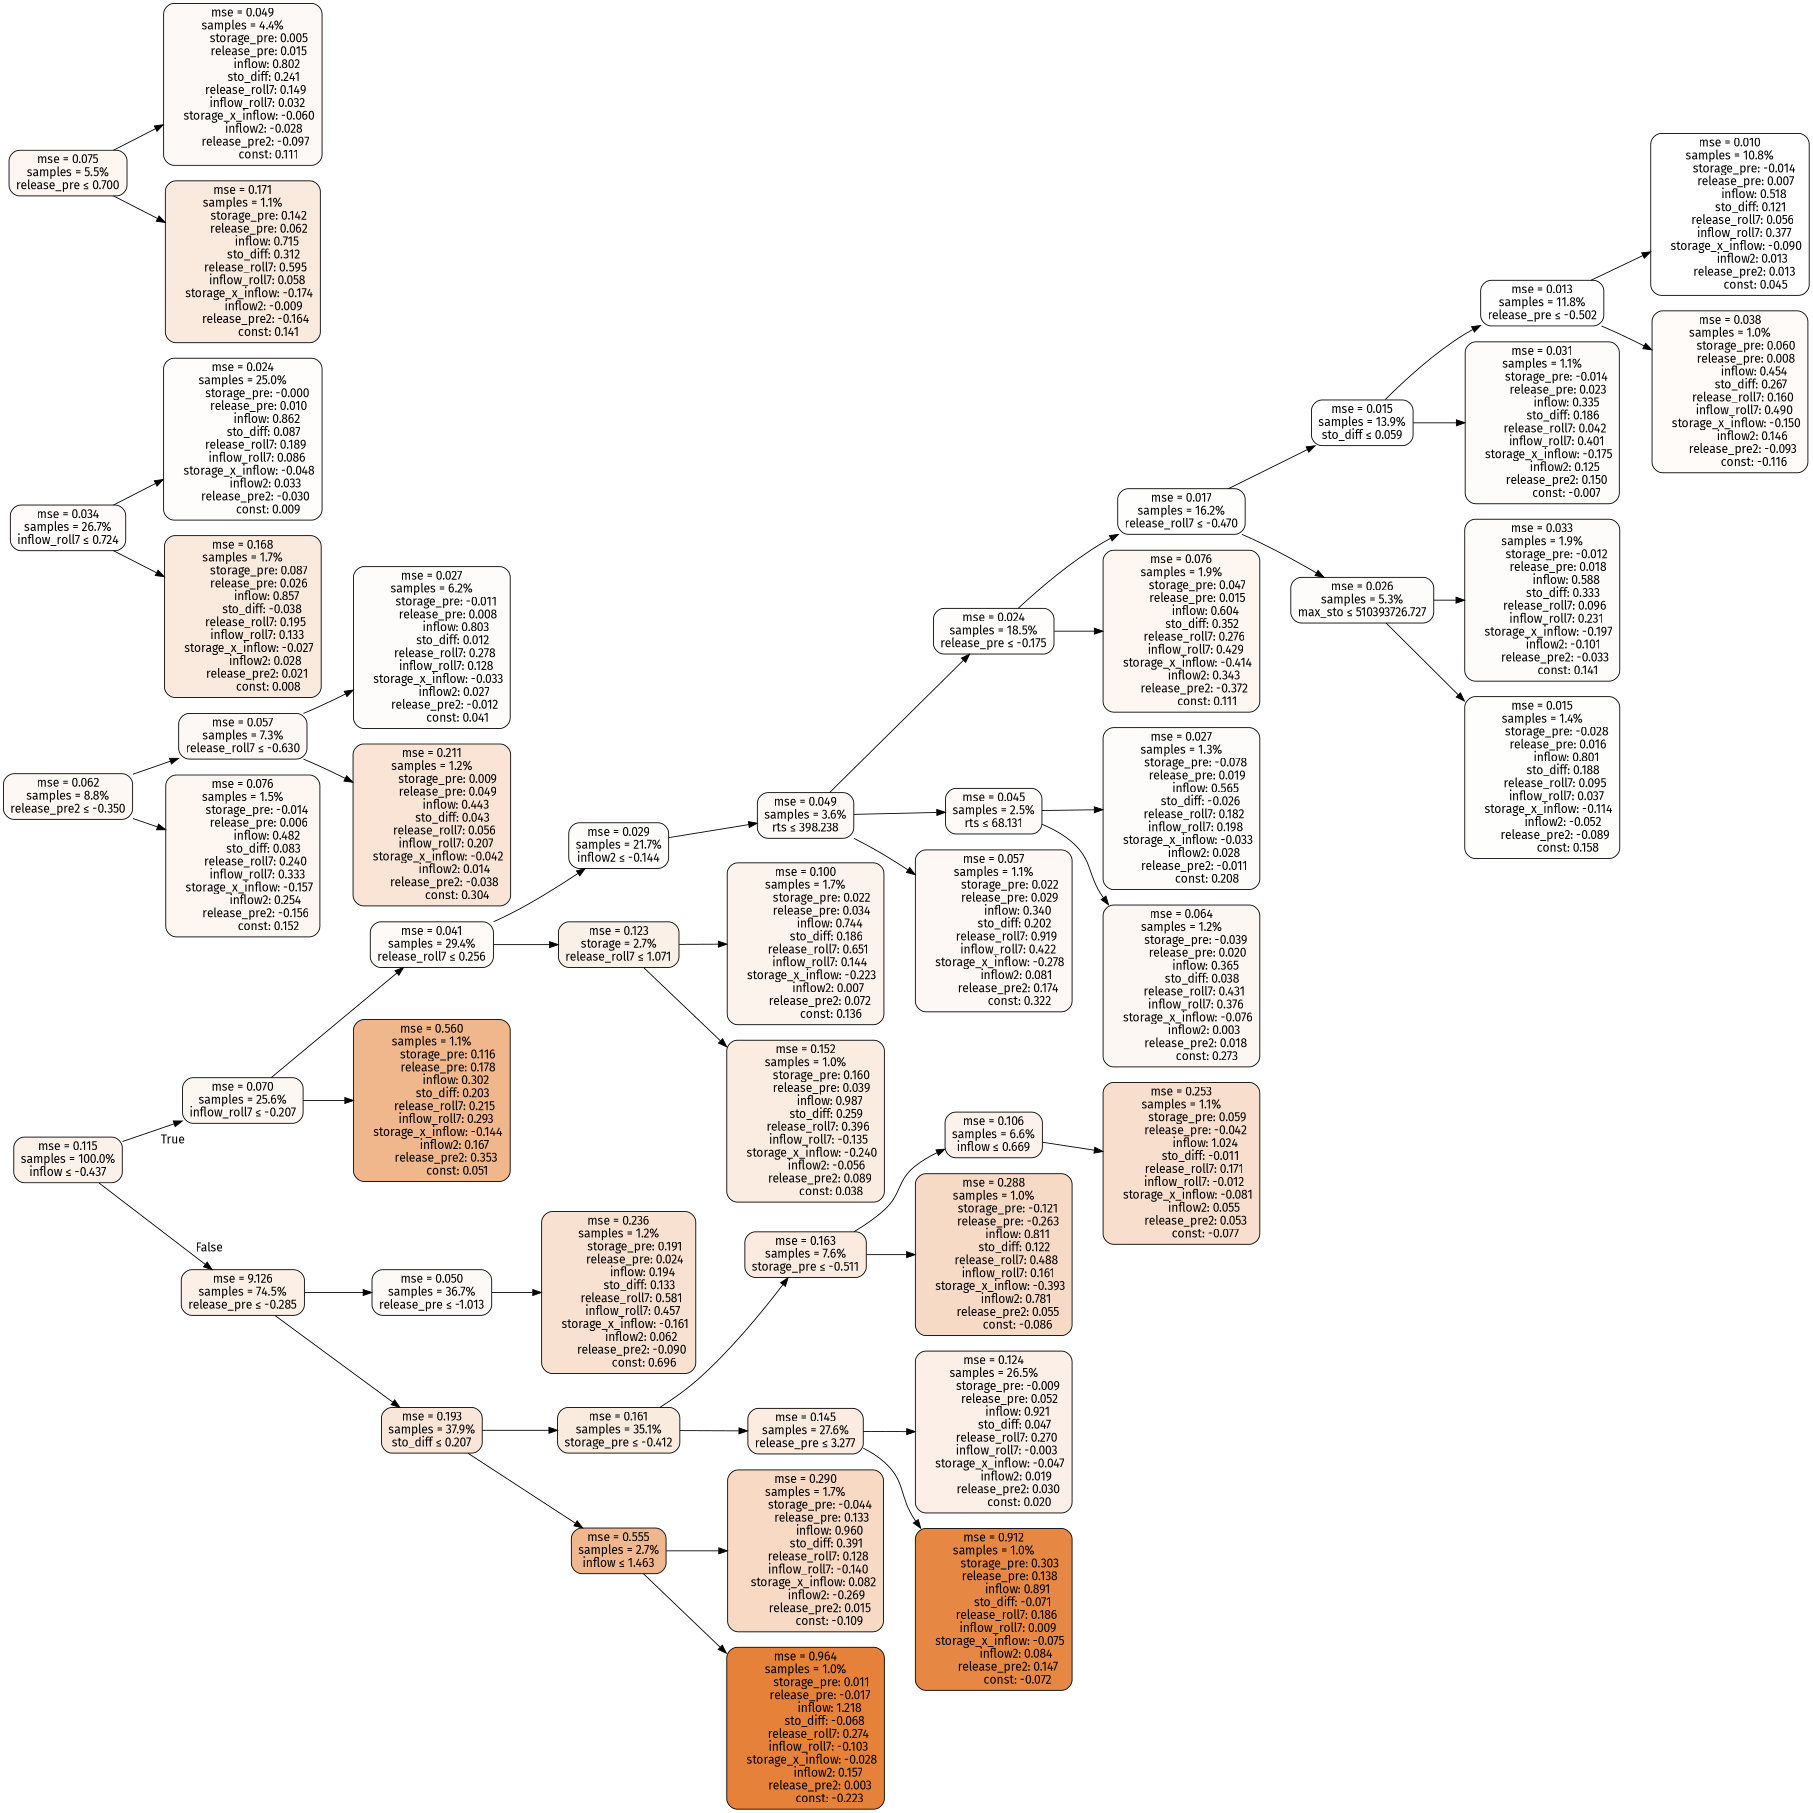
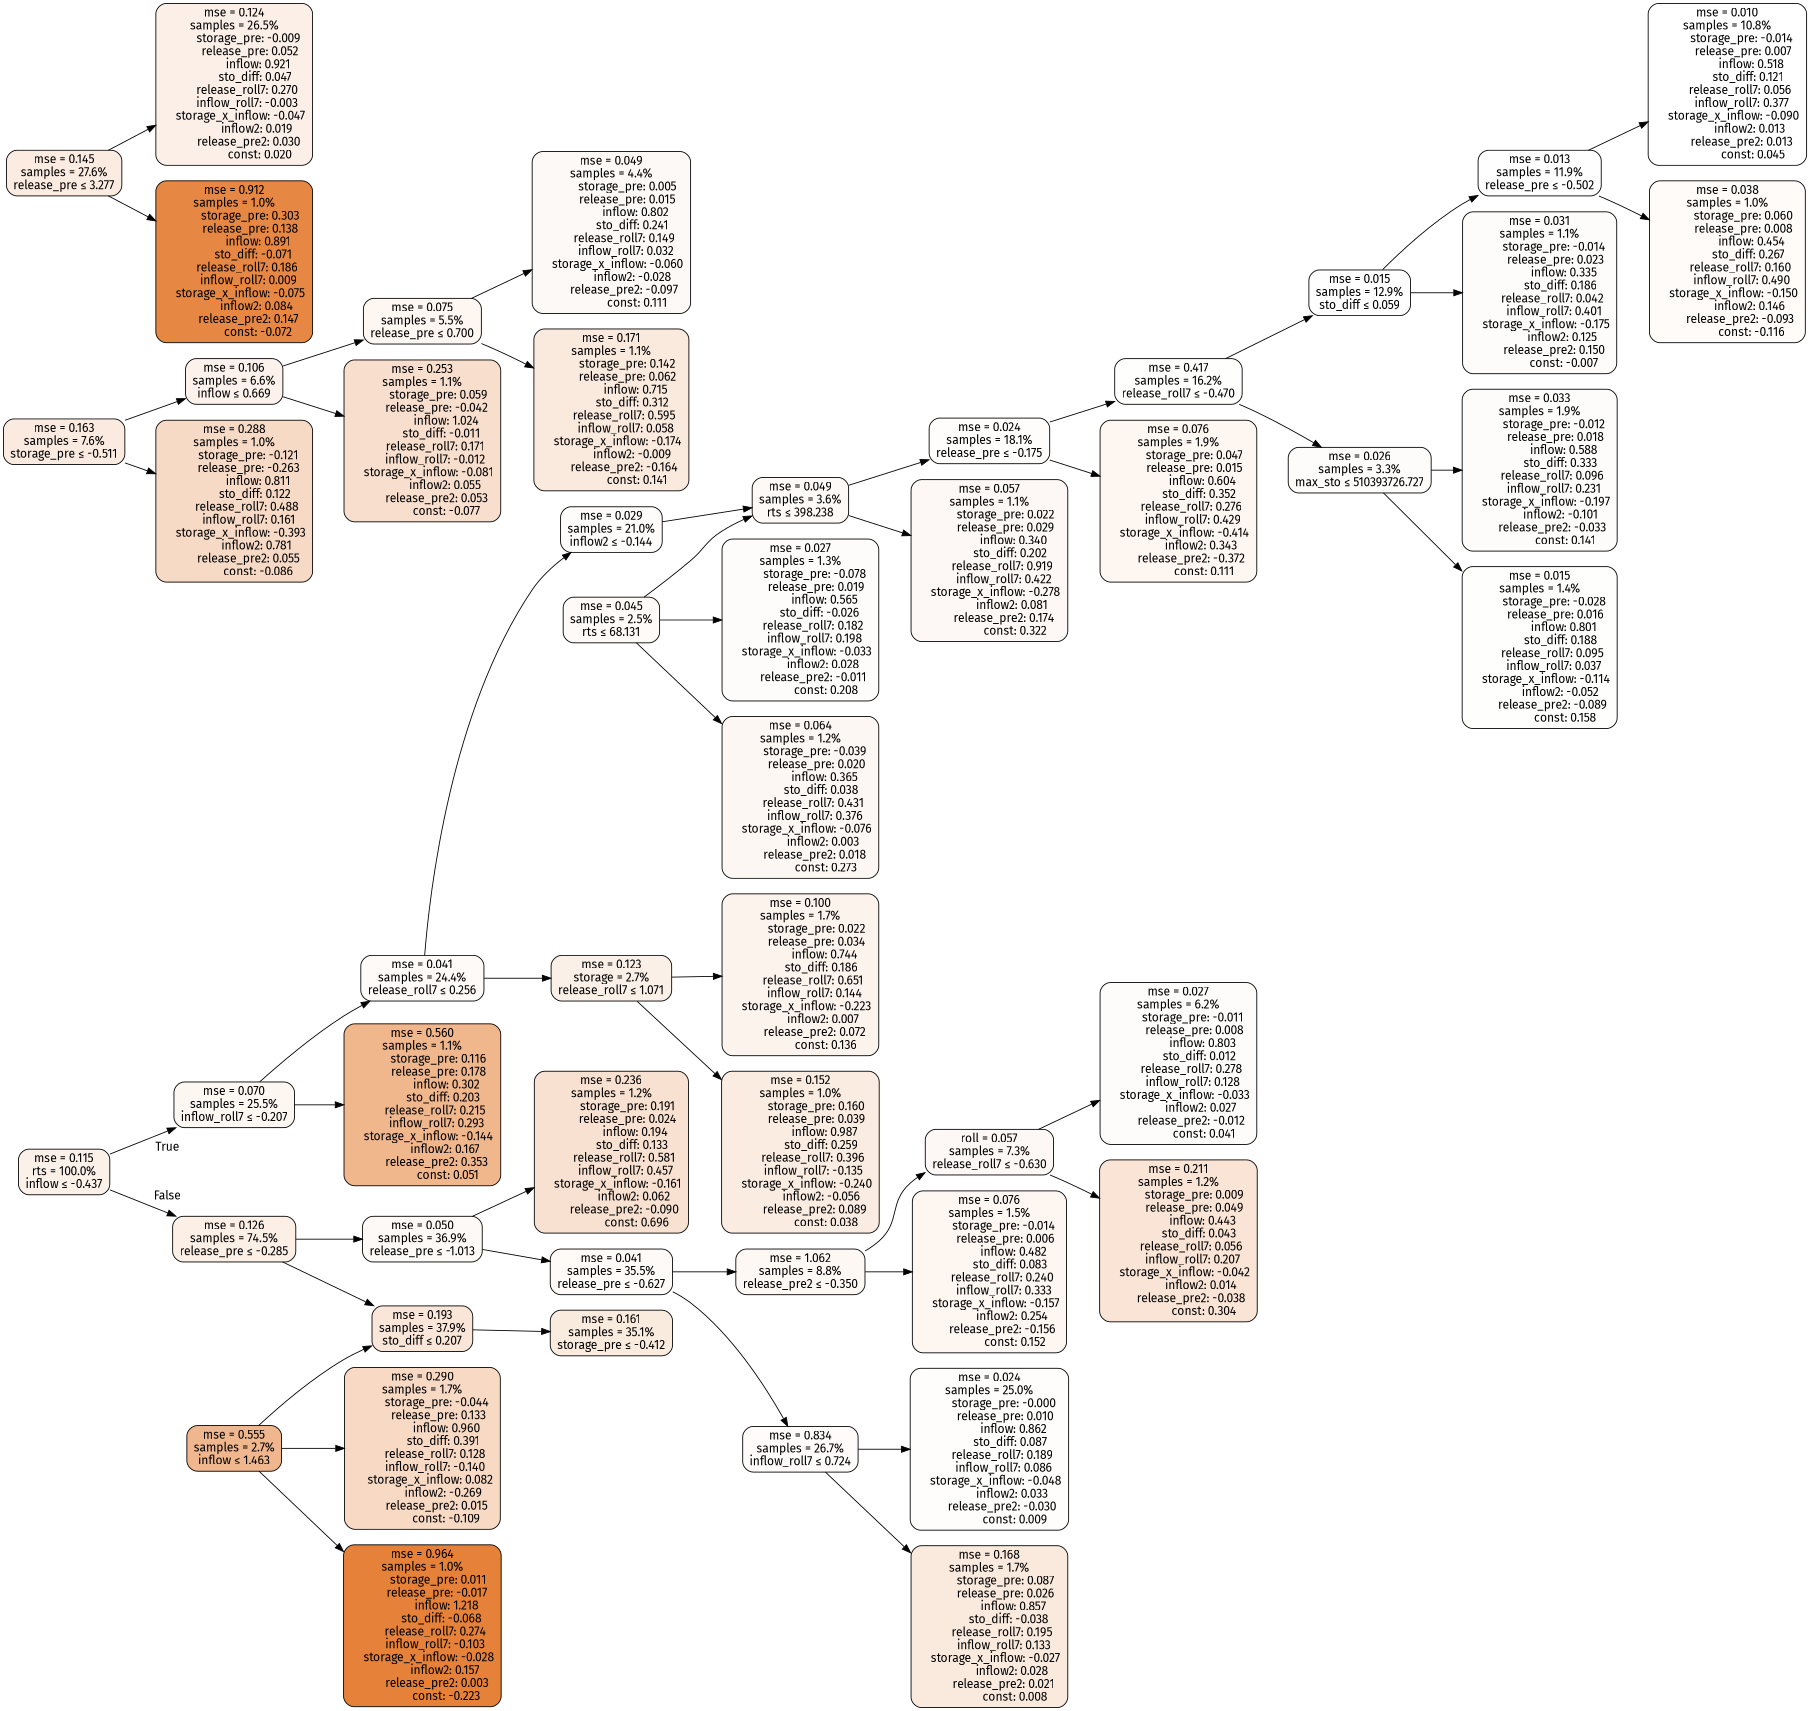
node "mse = 0.013 samples = 11.8% release_pre ≤ -0.502": label "mse = 0.013 samples = 11.8% release_pre ≤ -0.502" -> "mse = 0.013 samples = 11.9% release_pre ≤ -0.502"
edge "mse = 0.106 samples = 6.6% inflow ≤ 0.669" -> "mse = 0.075 samples = 5.5% release_pre ≤ 0.700": added
node "mse = 0.015 samples = 13.9% sto_diff ≤ 0.059": label "mse = 0.015 samples = 13.9% sto_diff ≤ 0.059" -> "mse = 0.015 samples = 12.9% sto_diff ≤ 0.059"
node "mse = 0.017 samples = 16.2% release_roll7 ≤ -0.470": label "mse = 0.017 samples = 16.2% release_roll7 ≤ -0.470" -> "mse = 0.417 samples = 16.2% release_roll7 ≤ -0.470"
node "mse = 0.034 samples = 26.7% inflow_roll7 ≤ 0.724": label "mse = 0.034 samples = 26.7% inflow_roll7 ≤ 0.724" -> "mse = 0.834 samples = 26.7% inflow_roll7 ≤ 0.724"
node "mse = 0.026 samples = 5.3% max_sto ≤ 510393726.727": label "mse = 0.026 samples = 5.3% max_sto ≤ 510393726.727" -> "mse = 0.026 samples = 3.3% max_sto ≤ 510393726.727"
node "mse = 0.024 samples = 18.5% release_pre ≤ -0.175": label "mse = 0.024 samples = 18.5% release_pre ≤ -0.175" -> "mse = 0.024 samples = 18.1% release_pre ≤ -0.175"
node "mse = 0.057 samples = 7.3% release_roll7 ≤ -0.630": label "mse = 0.057 samples = 7.3% release_roll7 ≤ -0.630" -> "roll = 0.057 samples = 7.3% release_roll7 ≤ -0.630"
node "mse = 0.062 samples = 8.8% release_pre2 ≤ -0.350": label "mse = 0.062 samples = 8.8% release_pre2 ≤ -0.350" -> "mse = 1.062 samples = 8.8% release_pre2 ≤ -0.350"
edge "mse = 0.049 samples = 3.6% rts ≤ 398.238" -> "mse = 0.045 samples = 2.5% rts ≤ 68.131": reversed
node "mse = 0.029 samples = 21.7% inflow2 ≤ -0.144": label "mse = 0.029 samples = 21.7% inflow2 ≤ -0.144" -> "mse = 0.029 samples = 21.0% inflow2 ≤ -0.144"
node "mse = 0.041 samples = 29.4% release_roll7 ≤ 0.256": label "mse = 0.041 samples = 29.4% release_roll7 ≤ 0.256" -> "mse = 0.041 samples = 24.4% release_roll7 ≤ 0.256"
node "mse = 0.070 samples = 25.6% inflow_roll7 ≤ -0.207": label "mse = 0.070 samples = 25.6% inflow_roll7 ≤ -0.207" -> "mse = 0.070 samples = 25.5% inflow_roll7 ≤ -0.207"
node "mse = 0.115 samples = 100.0% inflow ≤ -0.437": label "mse = 0.115 samples = 100.0% inflow ≤ -0.437" -> "mse = 0.115 rts = 100.0% inflow ≤ -0.437"
node "mse = 0.041 samples = 35.5% release_pre ≤ -0.627": added
node "mse = 9.126 samples = 74.5% release_pre ≤ -0.285": label "mse = 9.126 samples = 74.5% release_pre ≤ -0.285" -> "mse = 0.126 samples = 74.5% release_pre ≤ -0.285"
node "mse = 0.050 samples = 36.7% release_pre ≤ -1.013": label "mse = 0.050 samples = 36.7% release_pre ≤ -1.013" -> "mse = 0.050 samples = 36.9% release_pre ≤ -1.013"
edge "mse = 0.161 samples = 35.1% storage_pre ≤ -0.412" -> "mse = 0.163 samples = 7.6% storage_pre ≤ -0.511": removed
edge "mse = 0.161 samples = 35.1% storage_pre ≤ -0.412" -> "mse = 0.145 samples = 27.6% release_pre ≤ 3.277": removed
edge "mse = 0.193 samples = 37.9% sto_diff ≤ 0.207" -> "mse = 0.555 samples = 2.7% inflow ≤ 1.463": reversed
